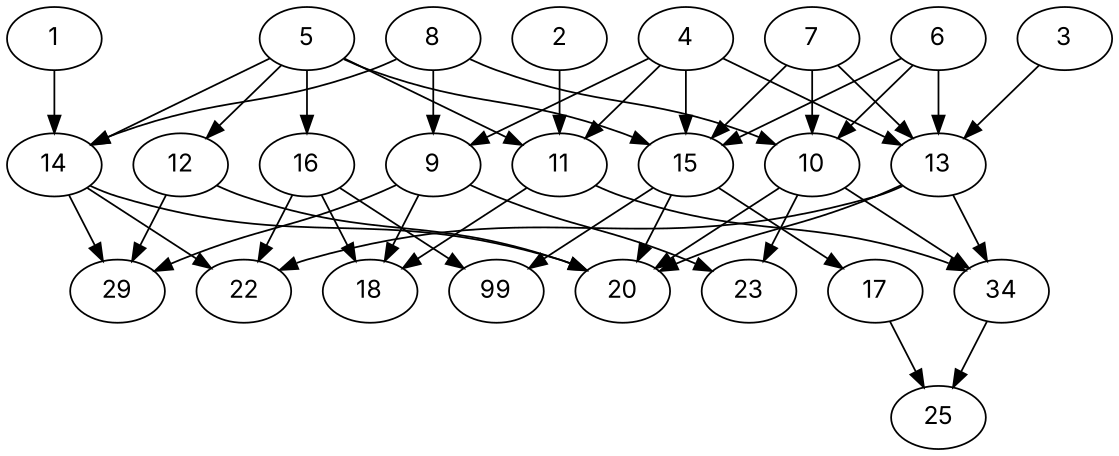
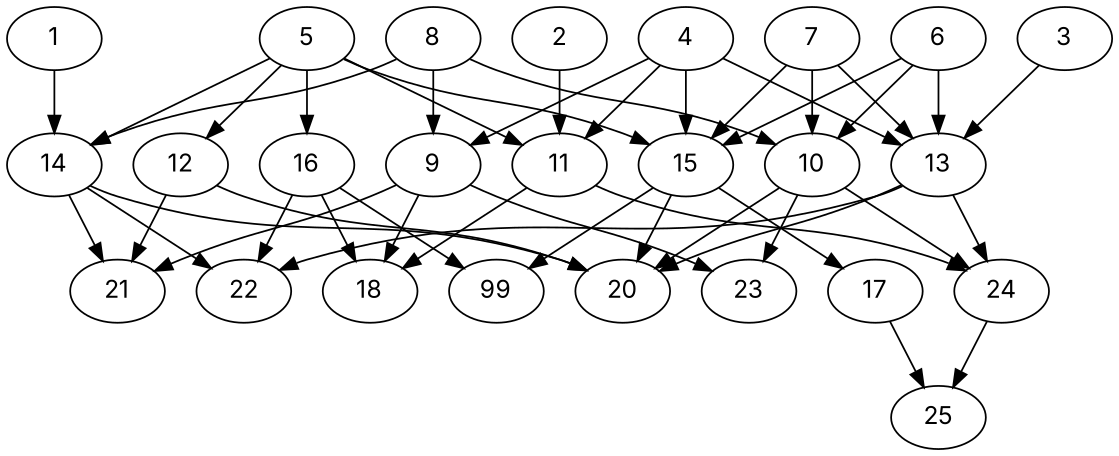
node "29": label "29" -> "21"
node "34": label "34" -> "24"
